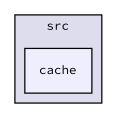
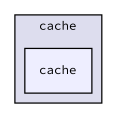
cluster "src": label "src" -> "cache"
